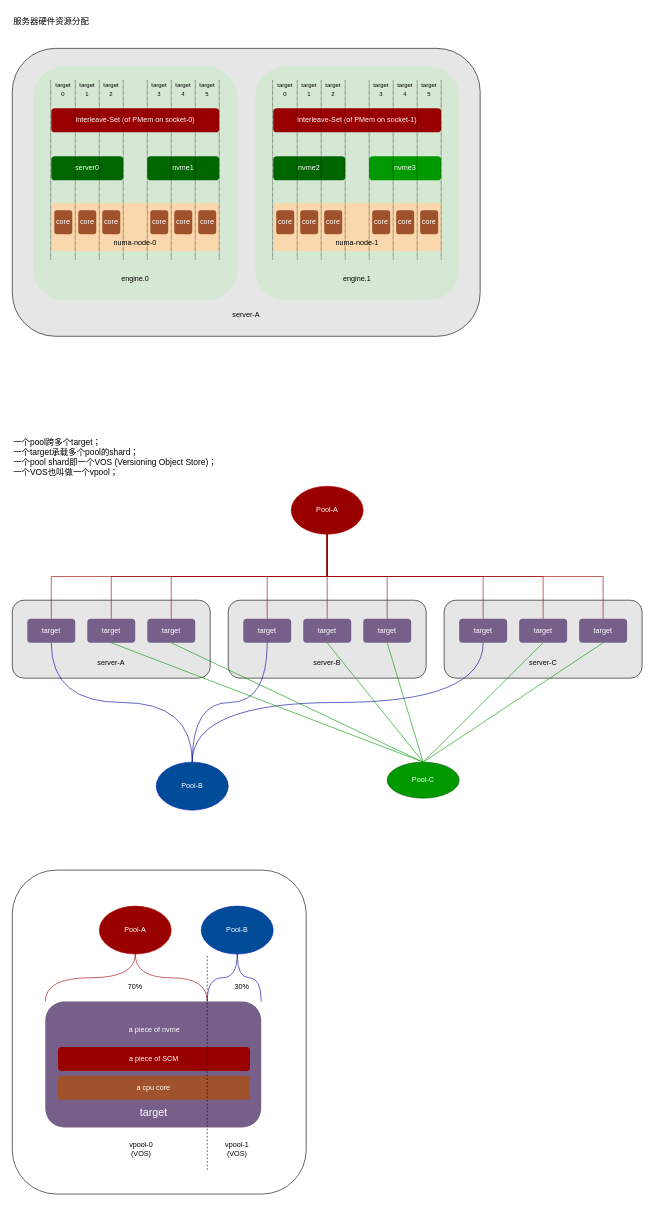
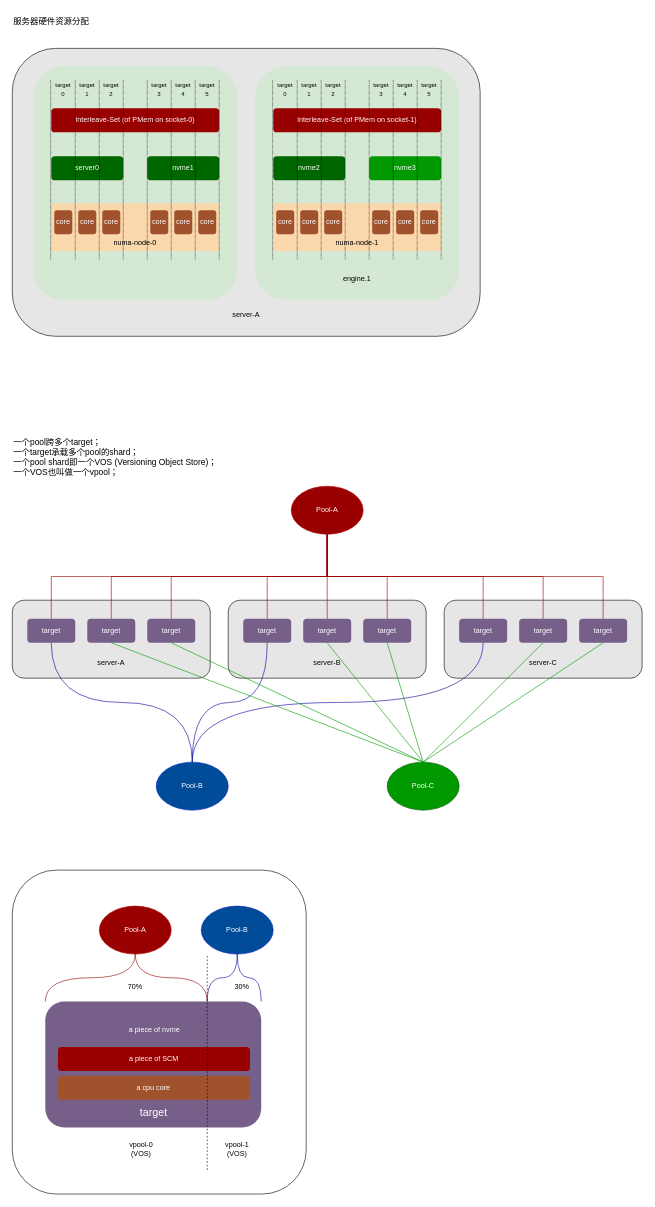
node "engine.0": removed
node "Pool-C": size 72x36 -> 72x48
